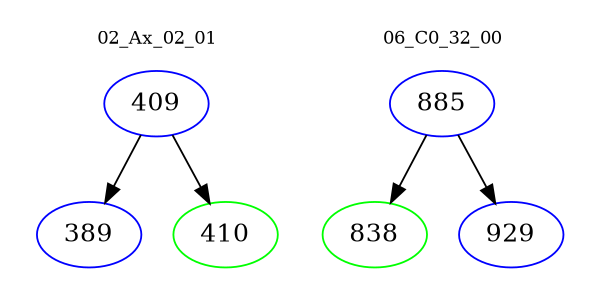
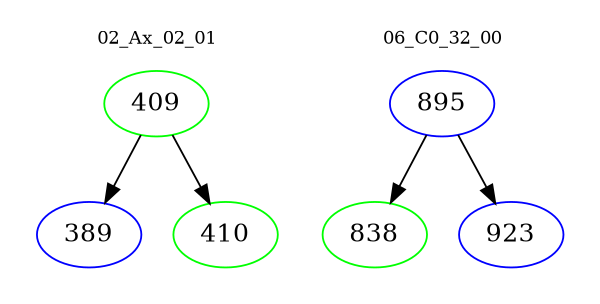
node "409": color blue -> green
node "885": label "885" -> "895"
node "929": label "929" -> "923"
